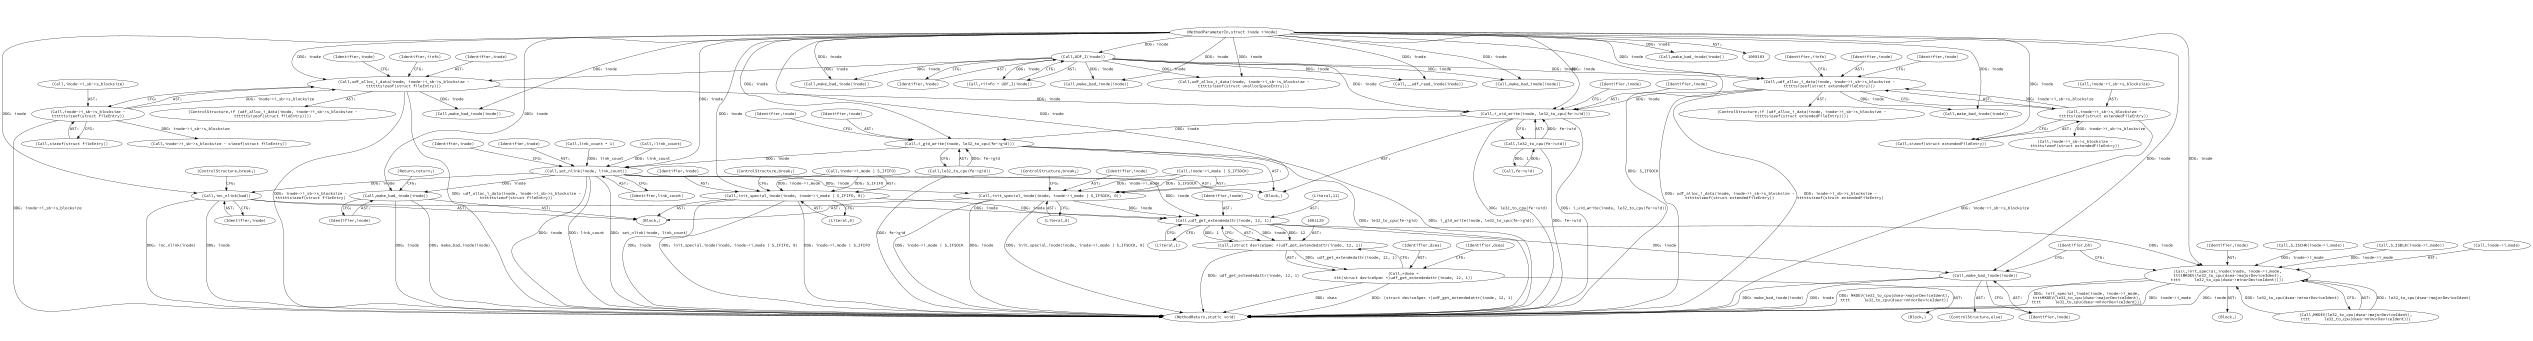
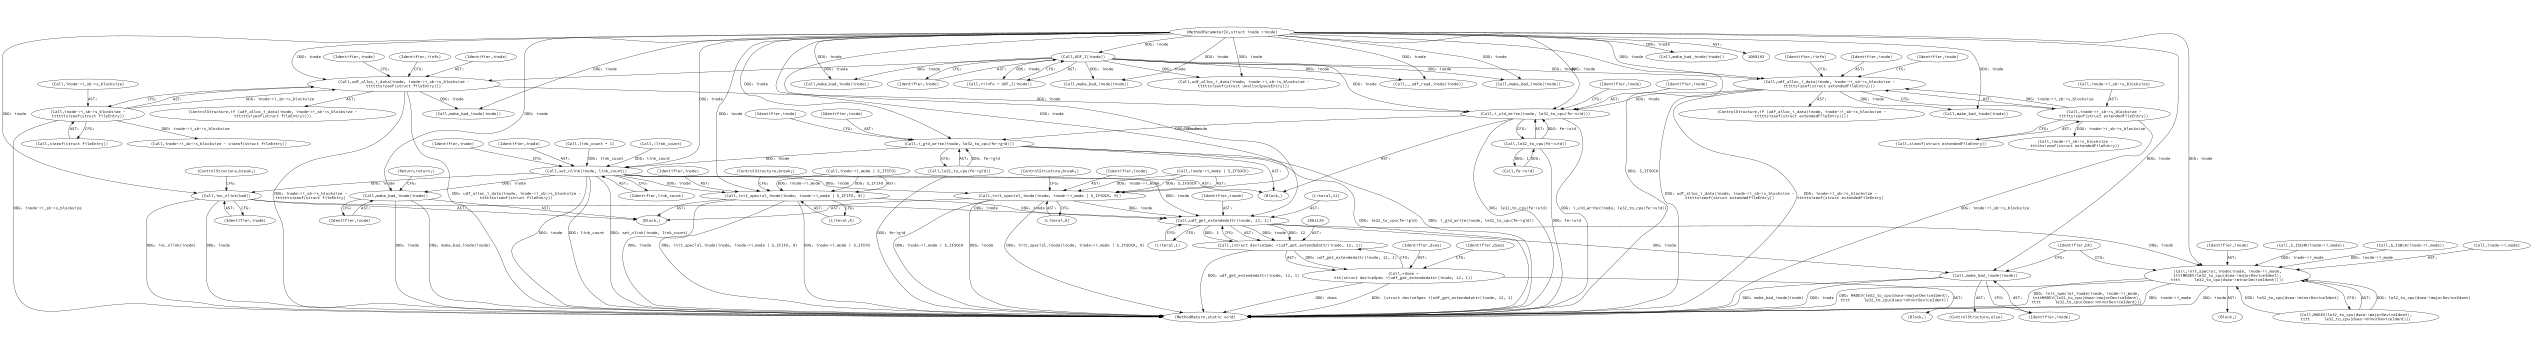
edge "(MethodParameterIn,struct inode *inode)" -> "(Call,sizeof(struct extendedFileEntry))": now "(MethodParameterIn,struct inode *inode)" -> "(Call,udf_get_extendedattr(inode, 12, 1))"
edge "(Call,set_nlink(inode, link_count))" -> "(Call,init_special_inode(inode, inode->i_mode | S_IFIFO, 0))": added, label "DDG: inode"
